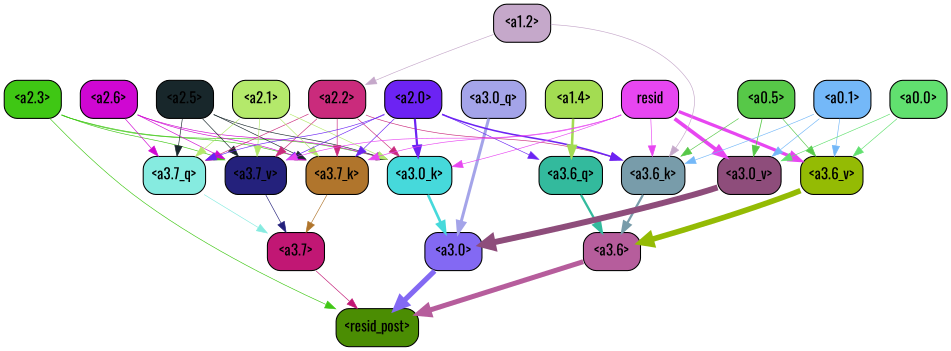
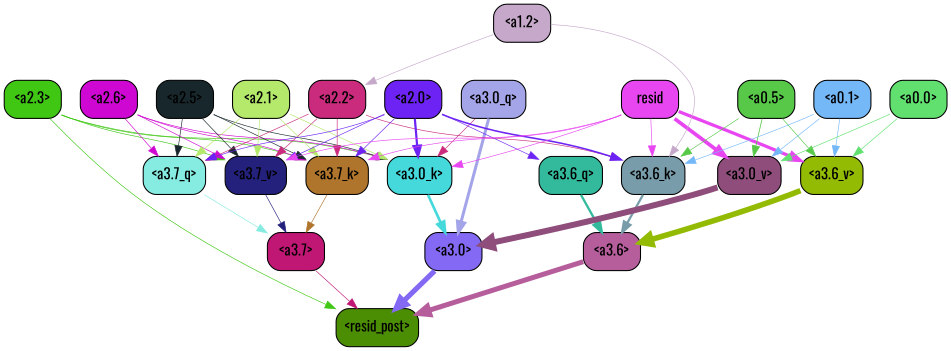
node "<a1.4>": removed
edge "<a2.2>" -> "<a3.0_k>": now "<a3.0_q>" -> "<a3.0_k>"
